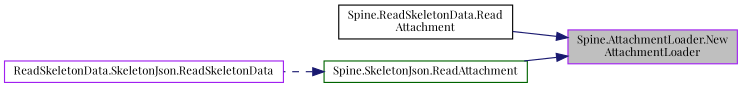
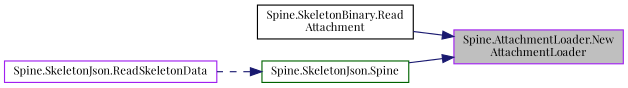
node "Spine.ReadSkeletonData.Read Attachment": label "Spine.ReadSkeletonData.Read Attachment" -> "Spine.SkeletonBinary.Read Attachment"
node "ReadSkeletonData.SkeletonJson.ReadSkeletonData": label "ReadSkeletonData.SkeletonJson.ReadSkeletonData" -> "Spine.SkeletonJson.ReadSkeletonData"
node "Spine.SkeletonJson.ReadAttachment": label "Spine.SkeletonJson.ReadAttachment" -> "Spine.SkeletonJson.Spine"
